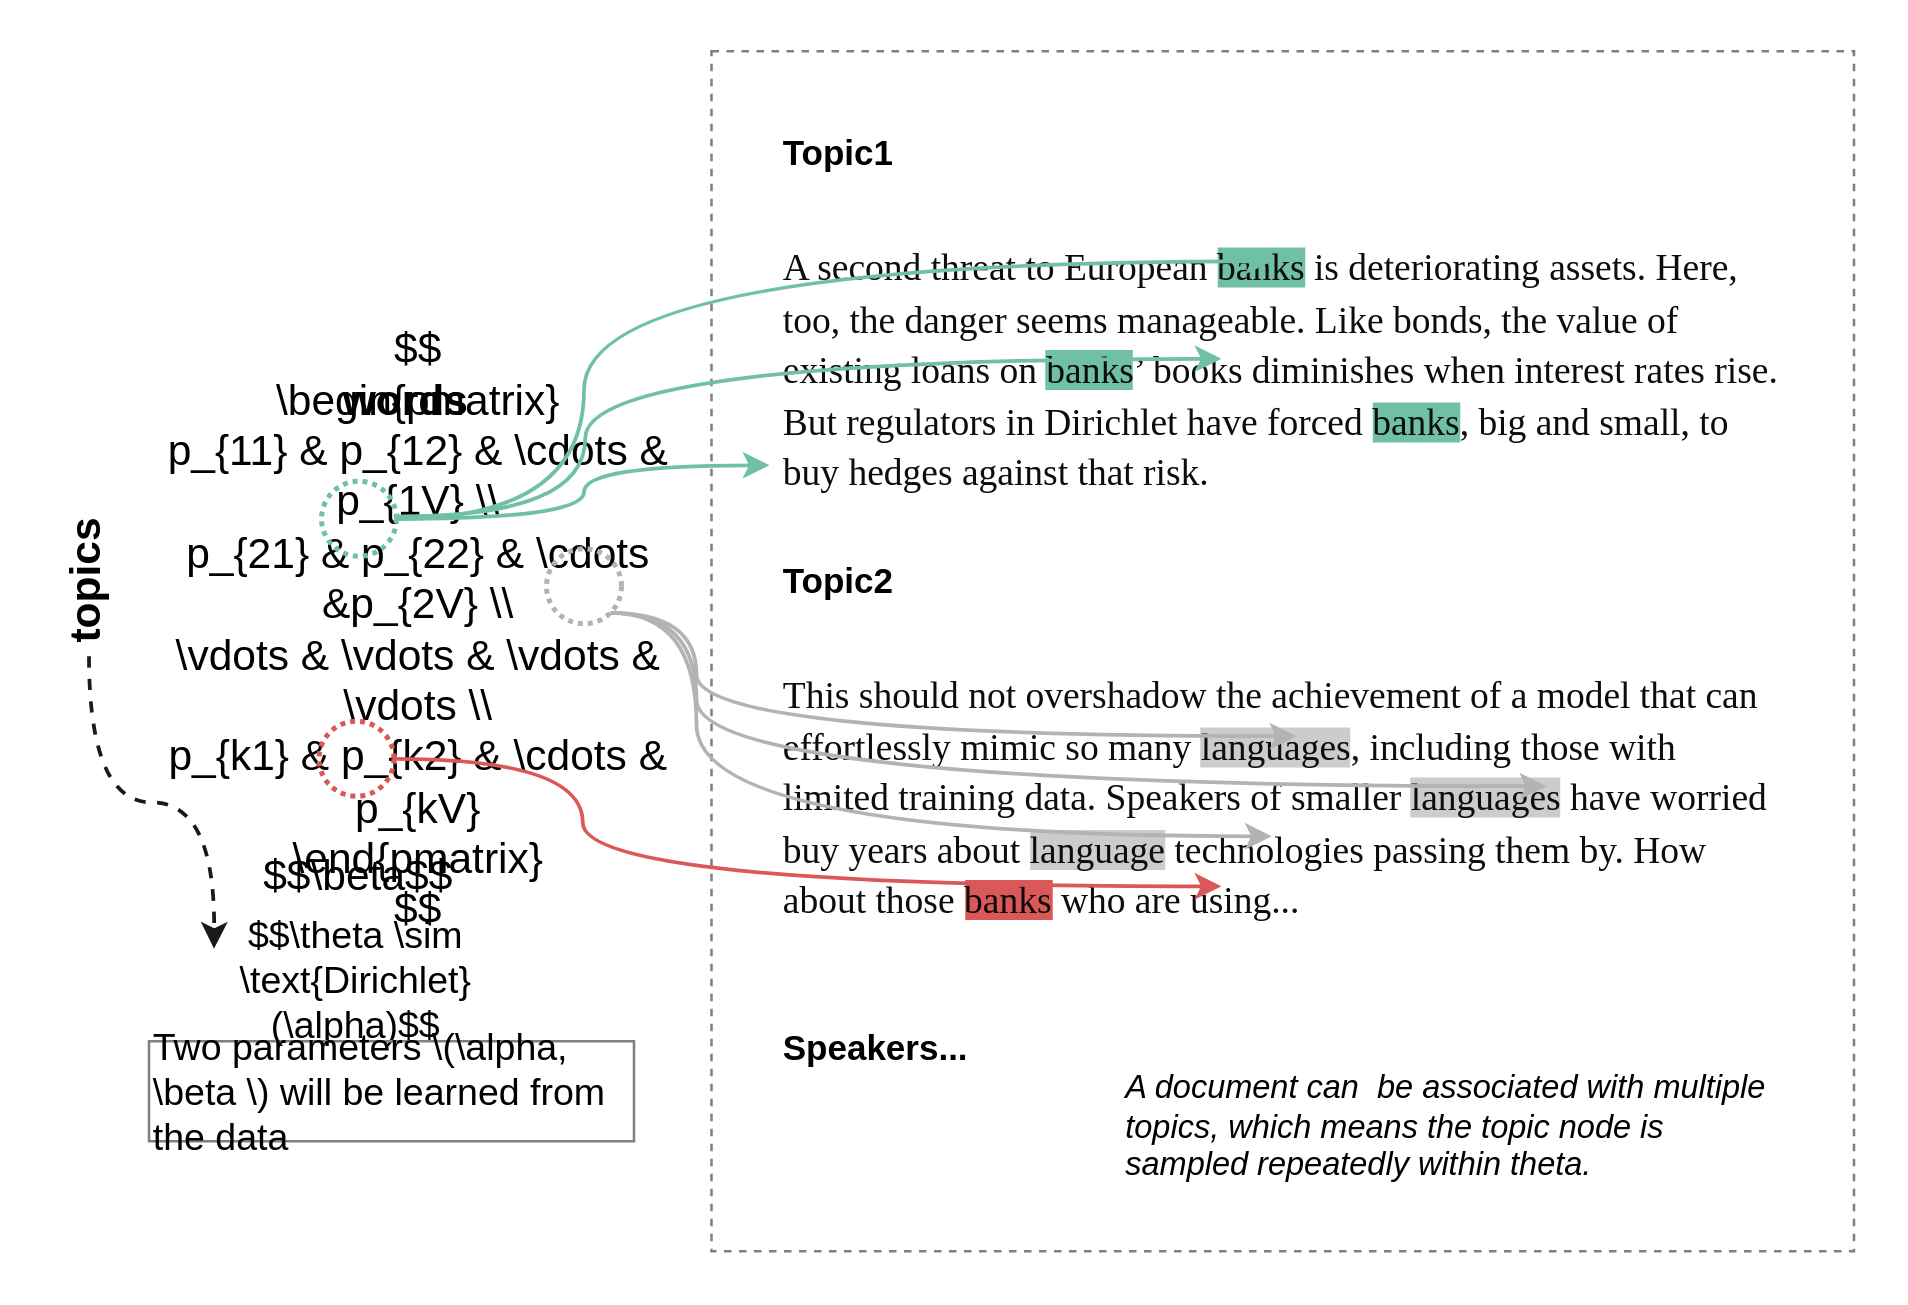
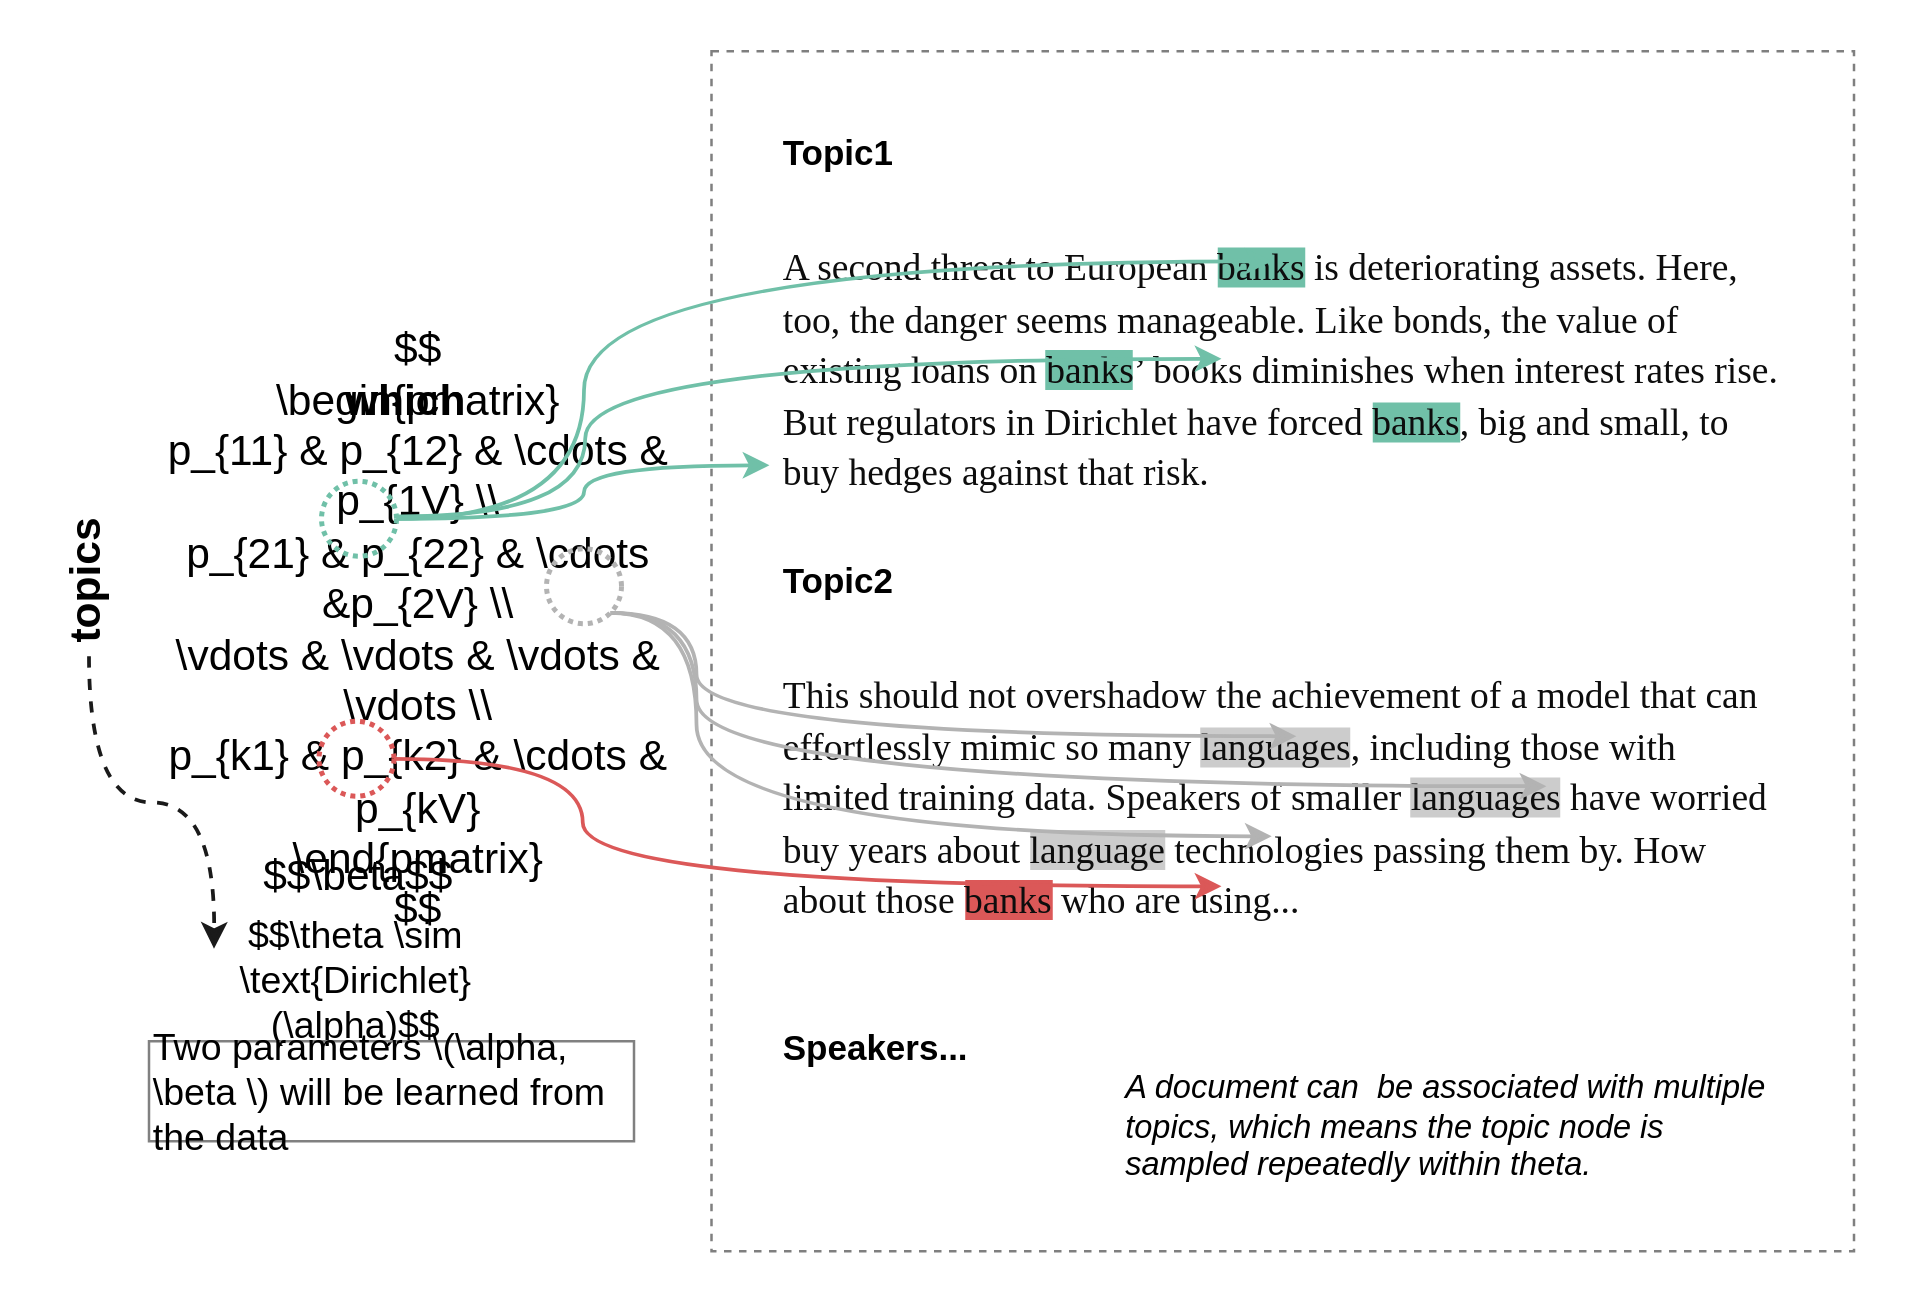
node "words": label "words" -> "which"
